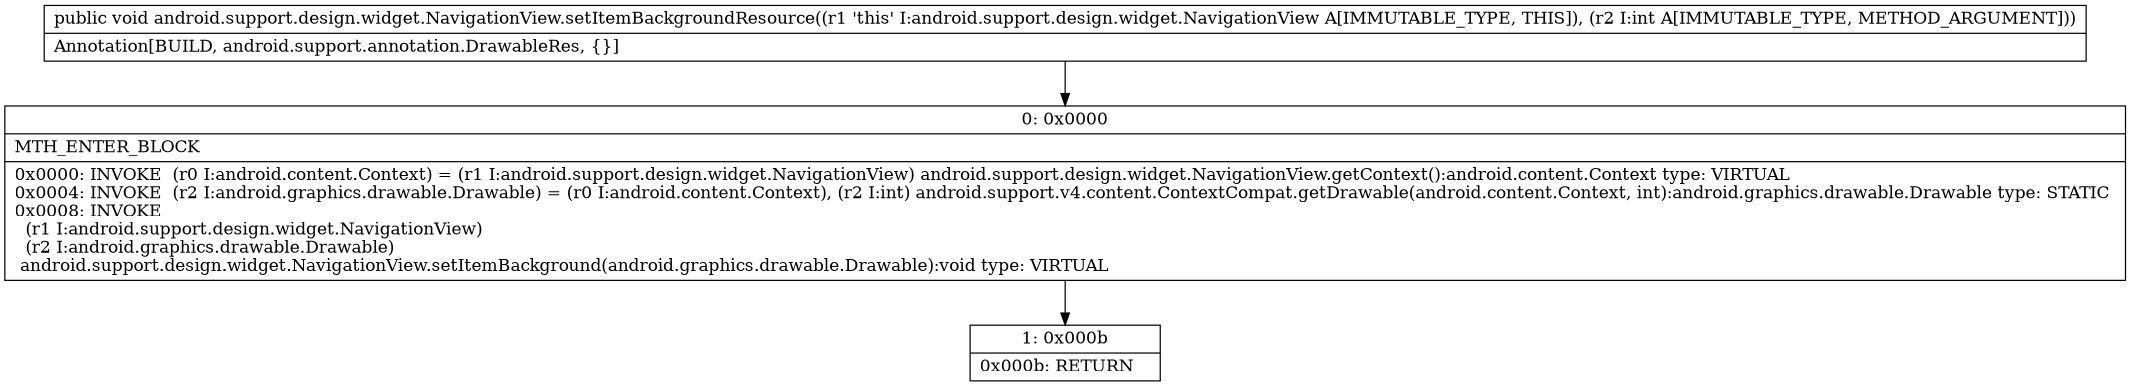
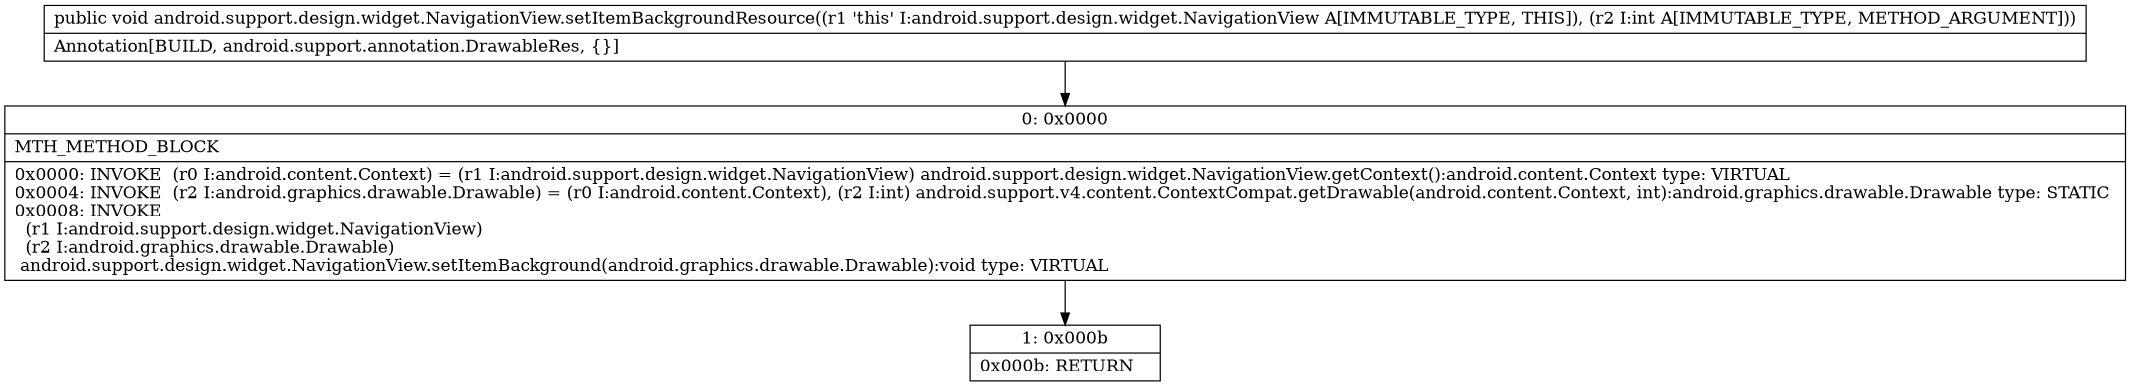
node "0: 0x0000": text "MTH_ENTER_BLOCK" -> "MTH_METHOD_BLOCK"
